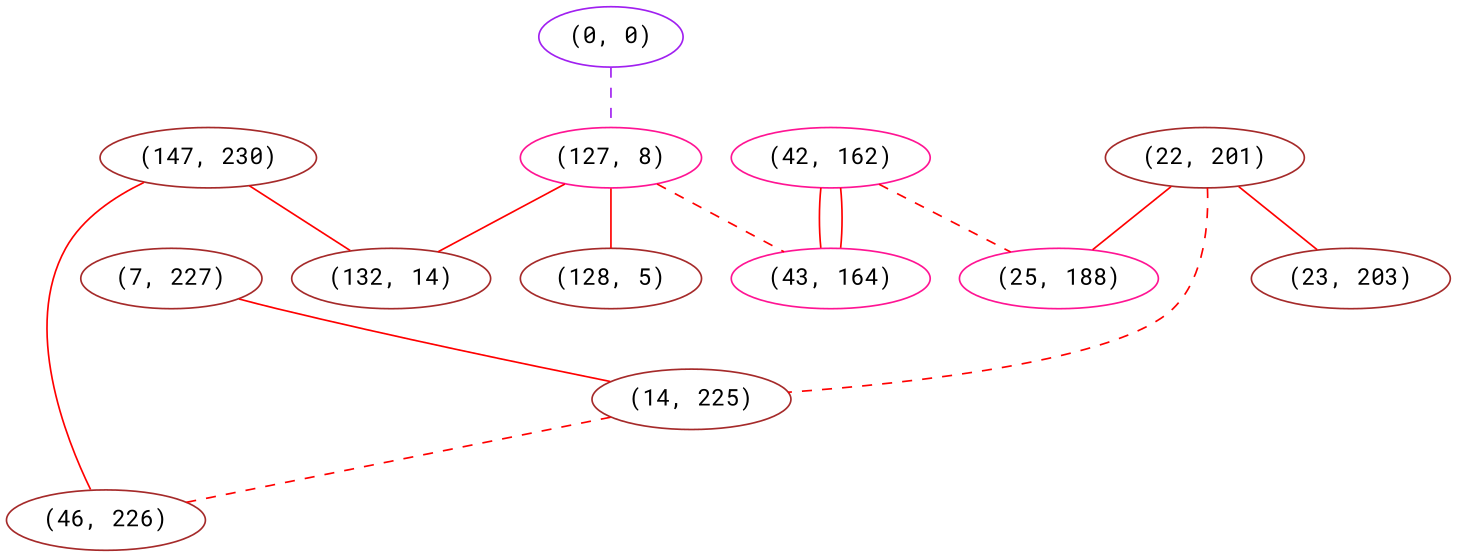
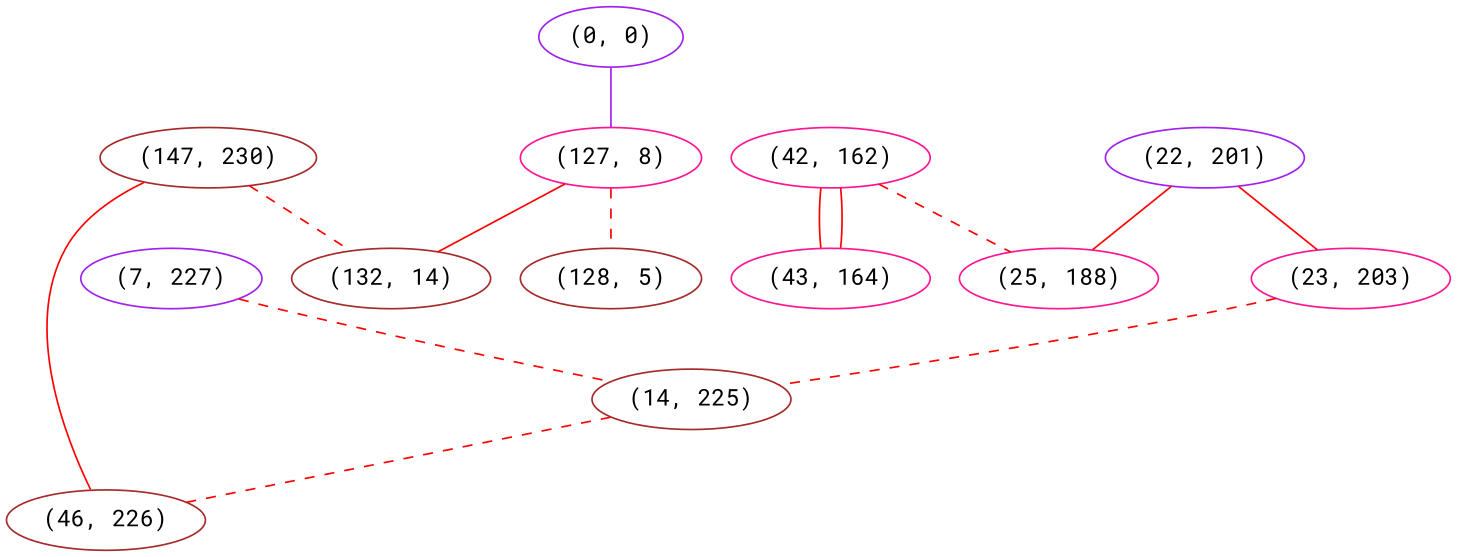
edge "(0, 0)" -- "(127, 8)": style dashed -> solid
node "(22, 201)": color brown -> purple
edge "(147, 230)" -- "(132, 14)": style solid -> dashed
edge "(127, 8)" -- "(128, 5)": style solid -> dashed
edge "(127, 8)" -- "(43, 164)": removed
node "(7, 227)": color brown -> purple
node "(23, 203)": color brown -> deeppink
edge "(7, 227)" -- "(14, 225)": style solid -> dashed
edge "(22, 201)" -- "(14, 225)": now "(23, 203)" -- "(14, 225)"
